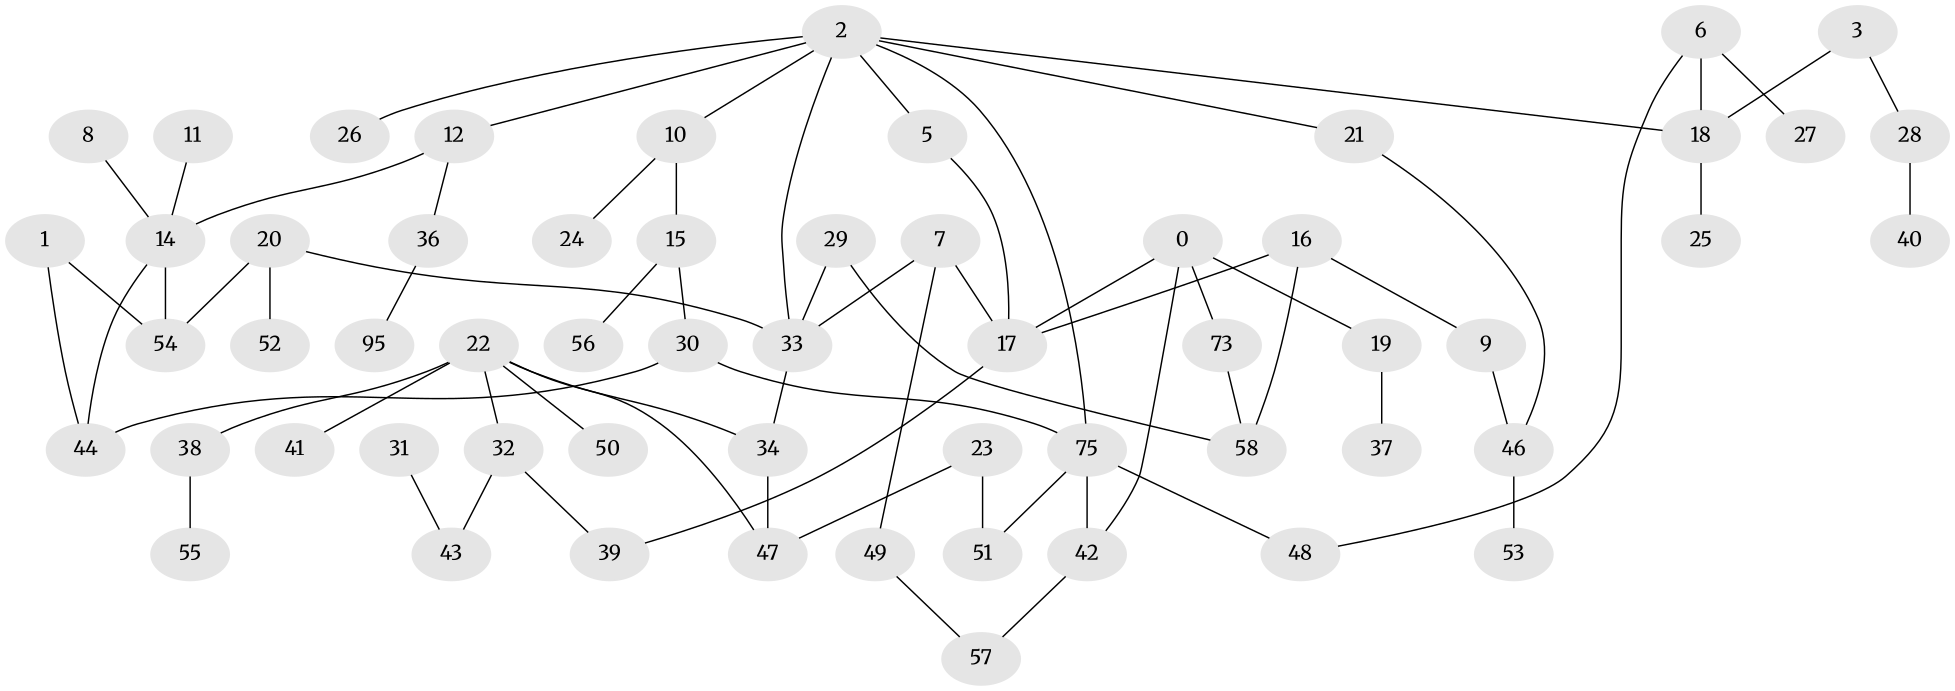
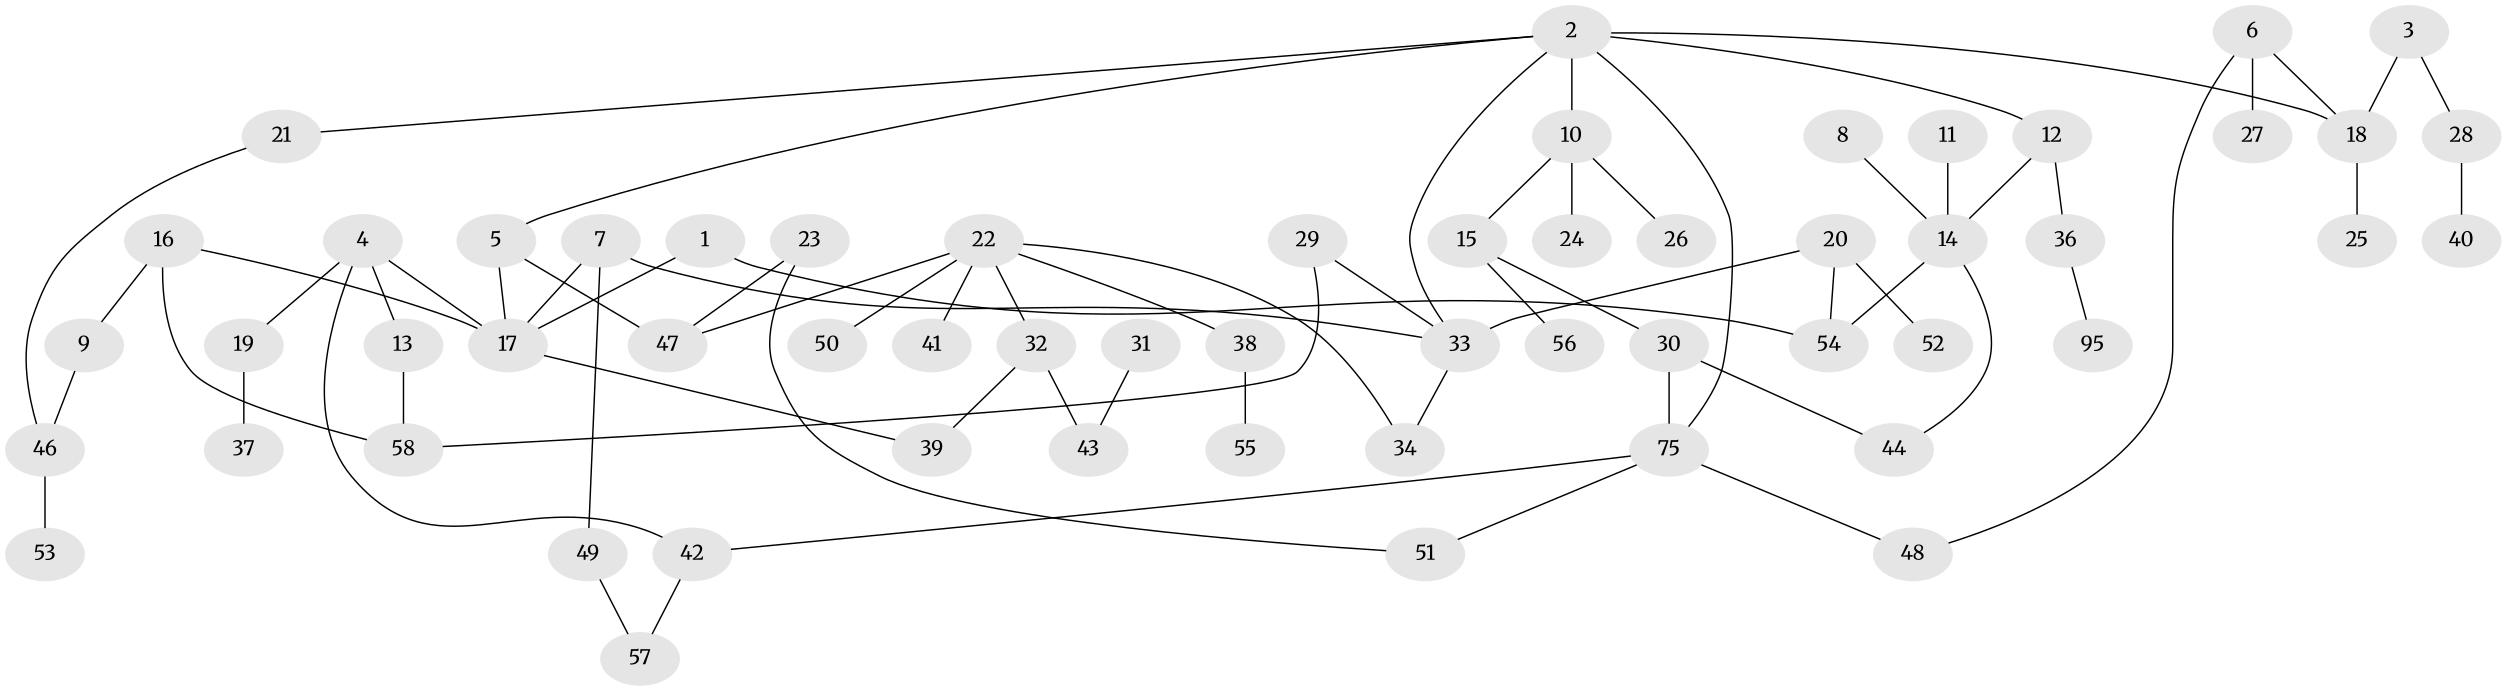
edge "2" -- "26": now "10" -- "26"
node "0": label "0" -> "4"
node "73": label "73" -> "13"
edge "1" -- "44": now "1" -- "17"
edge "34" -- "47": now "5" -- "47"
